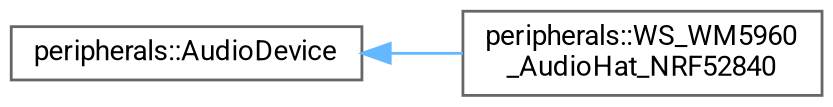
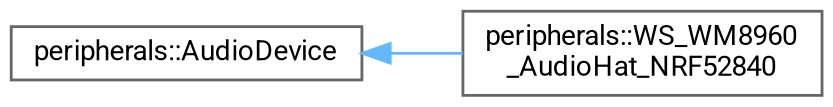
node "peripherals::WS_WM5960 _AudioHat_NRF52840": label "peripherals::WS_WM5960 _AudioHat_NRF52840" -> "peripherals::WS_WM8960 _AudioHat_NRF52840"
